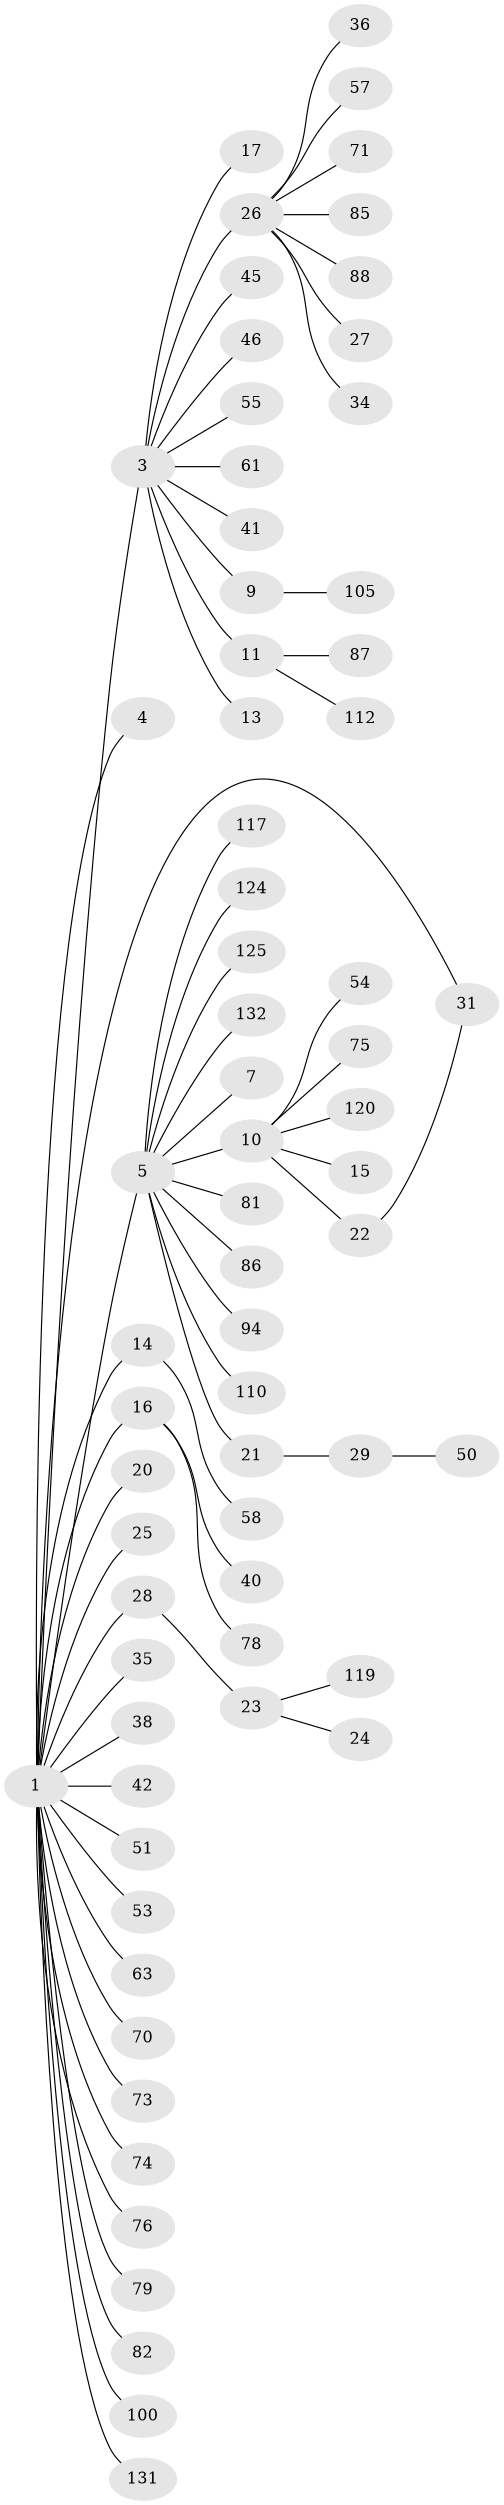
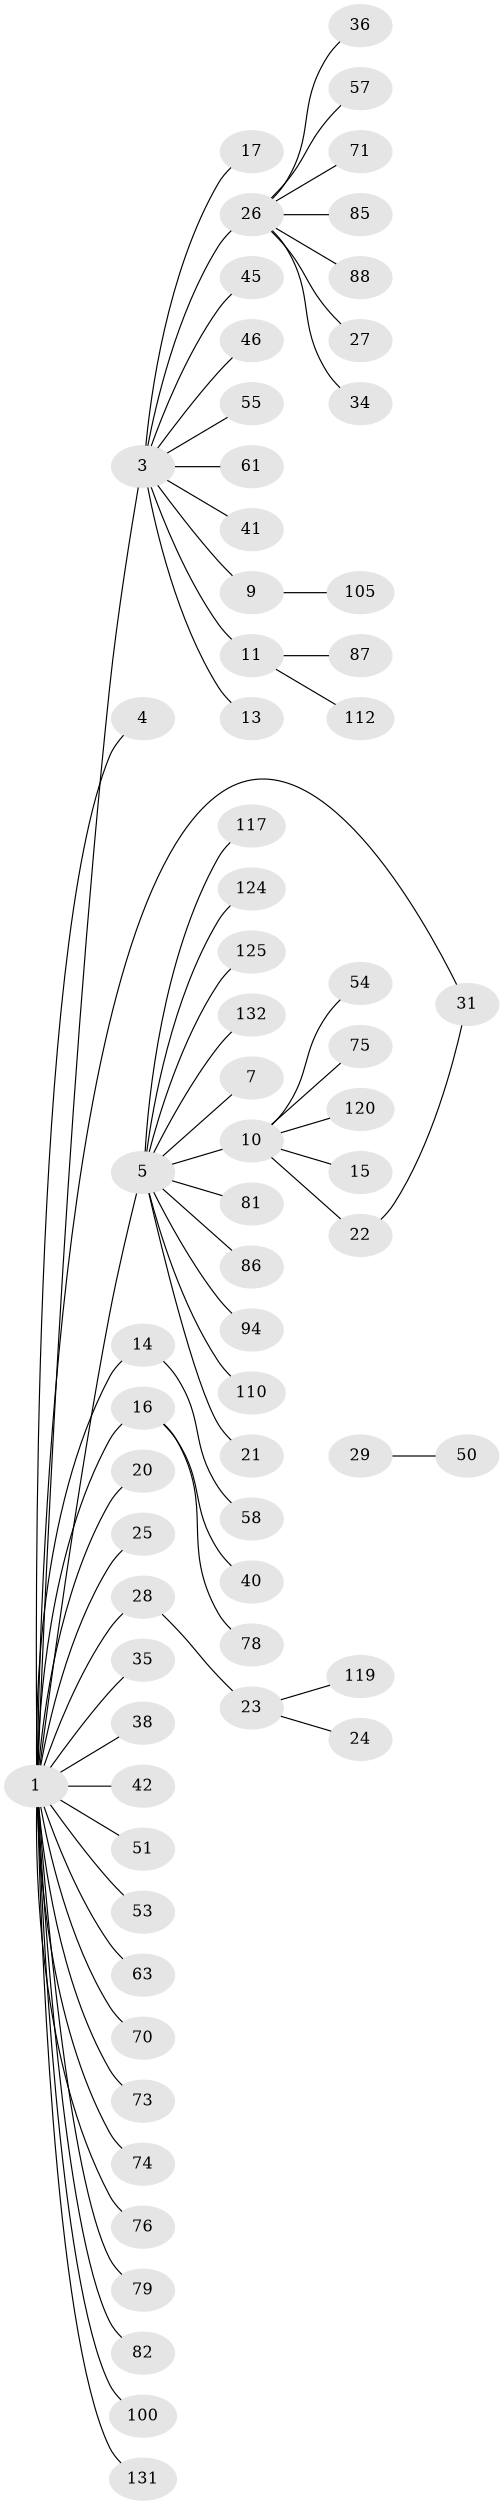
edge "21" -- "29": removed
